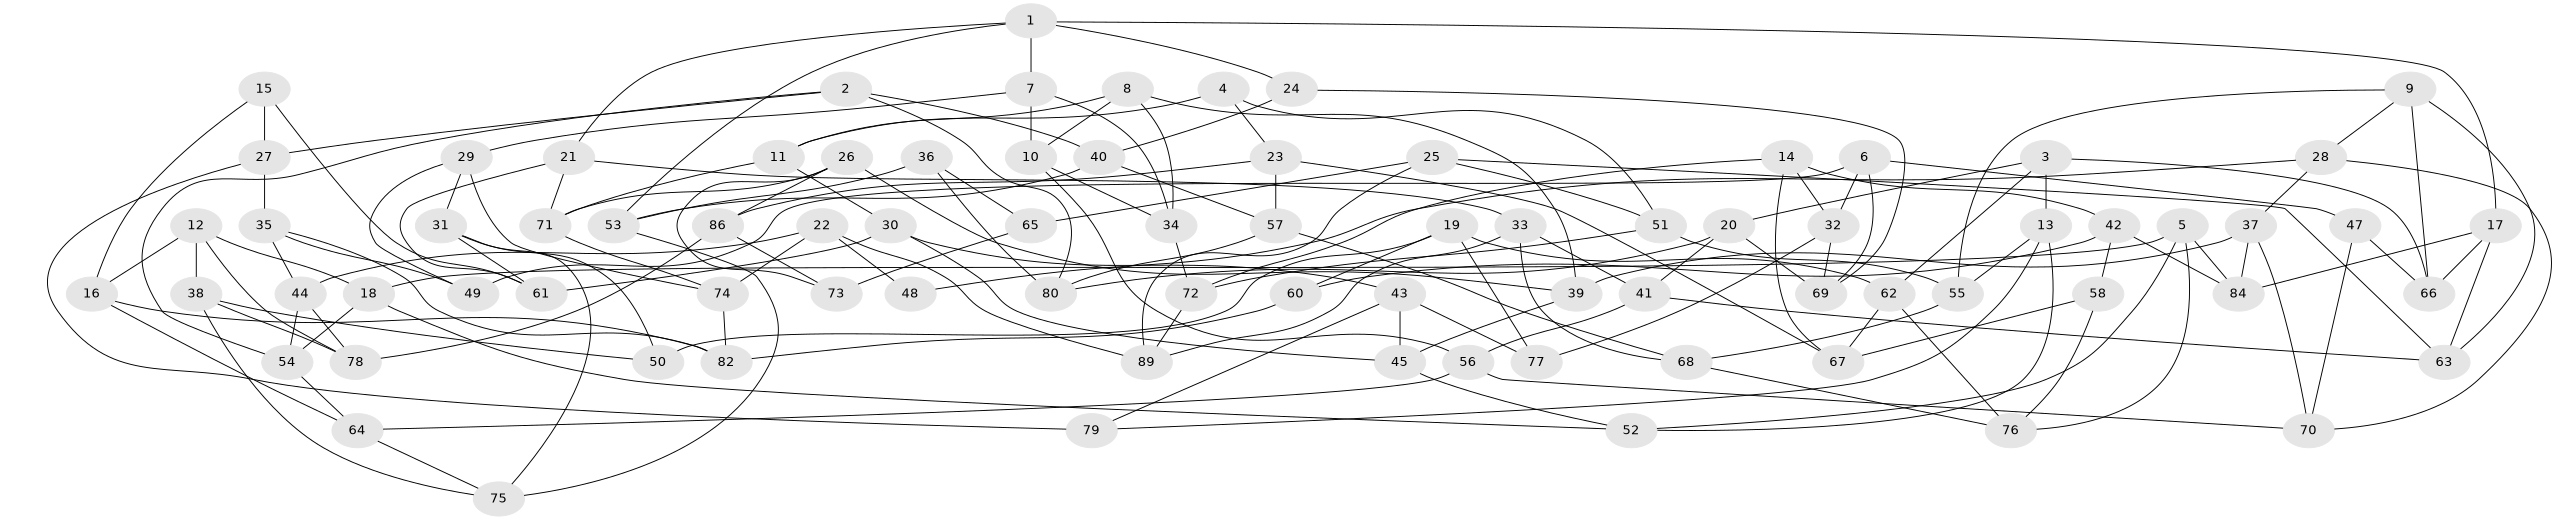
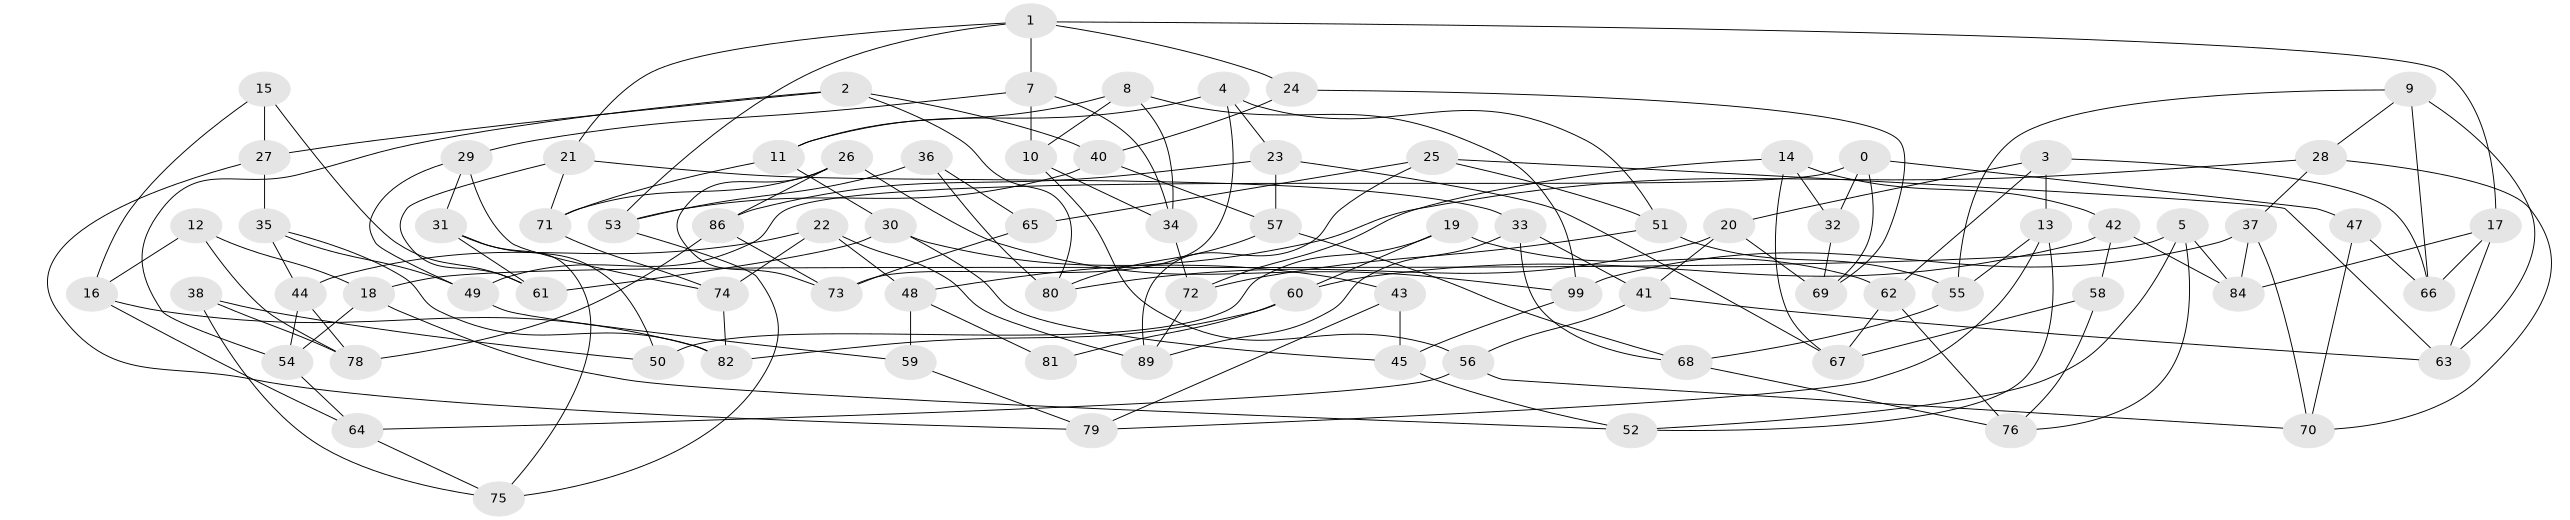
node "6": label "6" -> "0"
edge "4" -- "73": added
edge "12" -- "38": removed
node "39": label "39" -> "99"
node "59": added
node "81": added
node "77": removed
